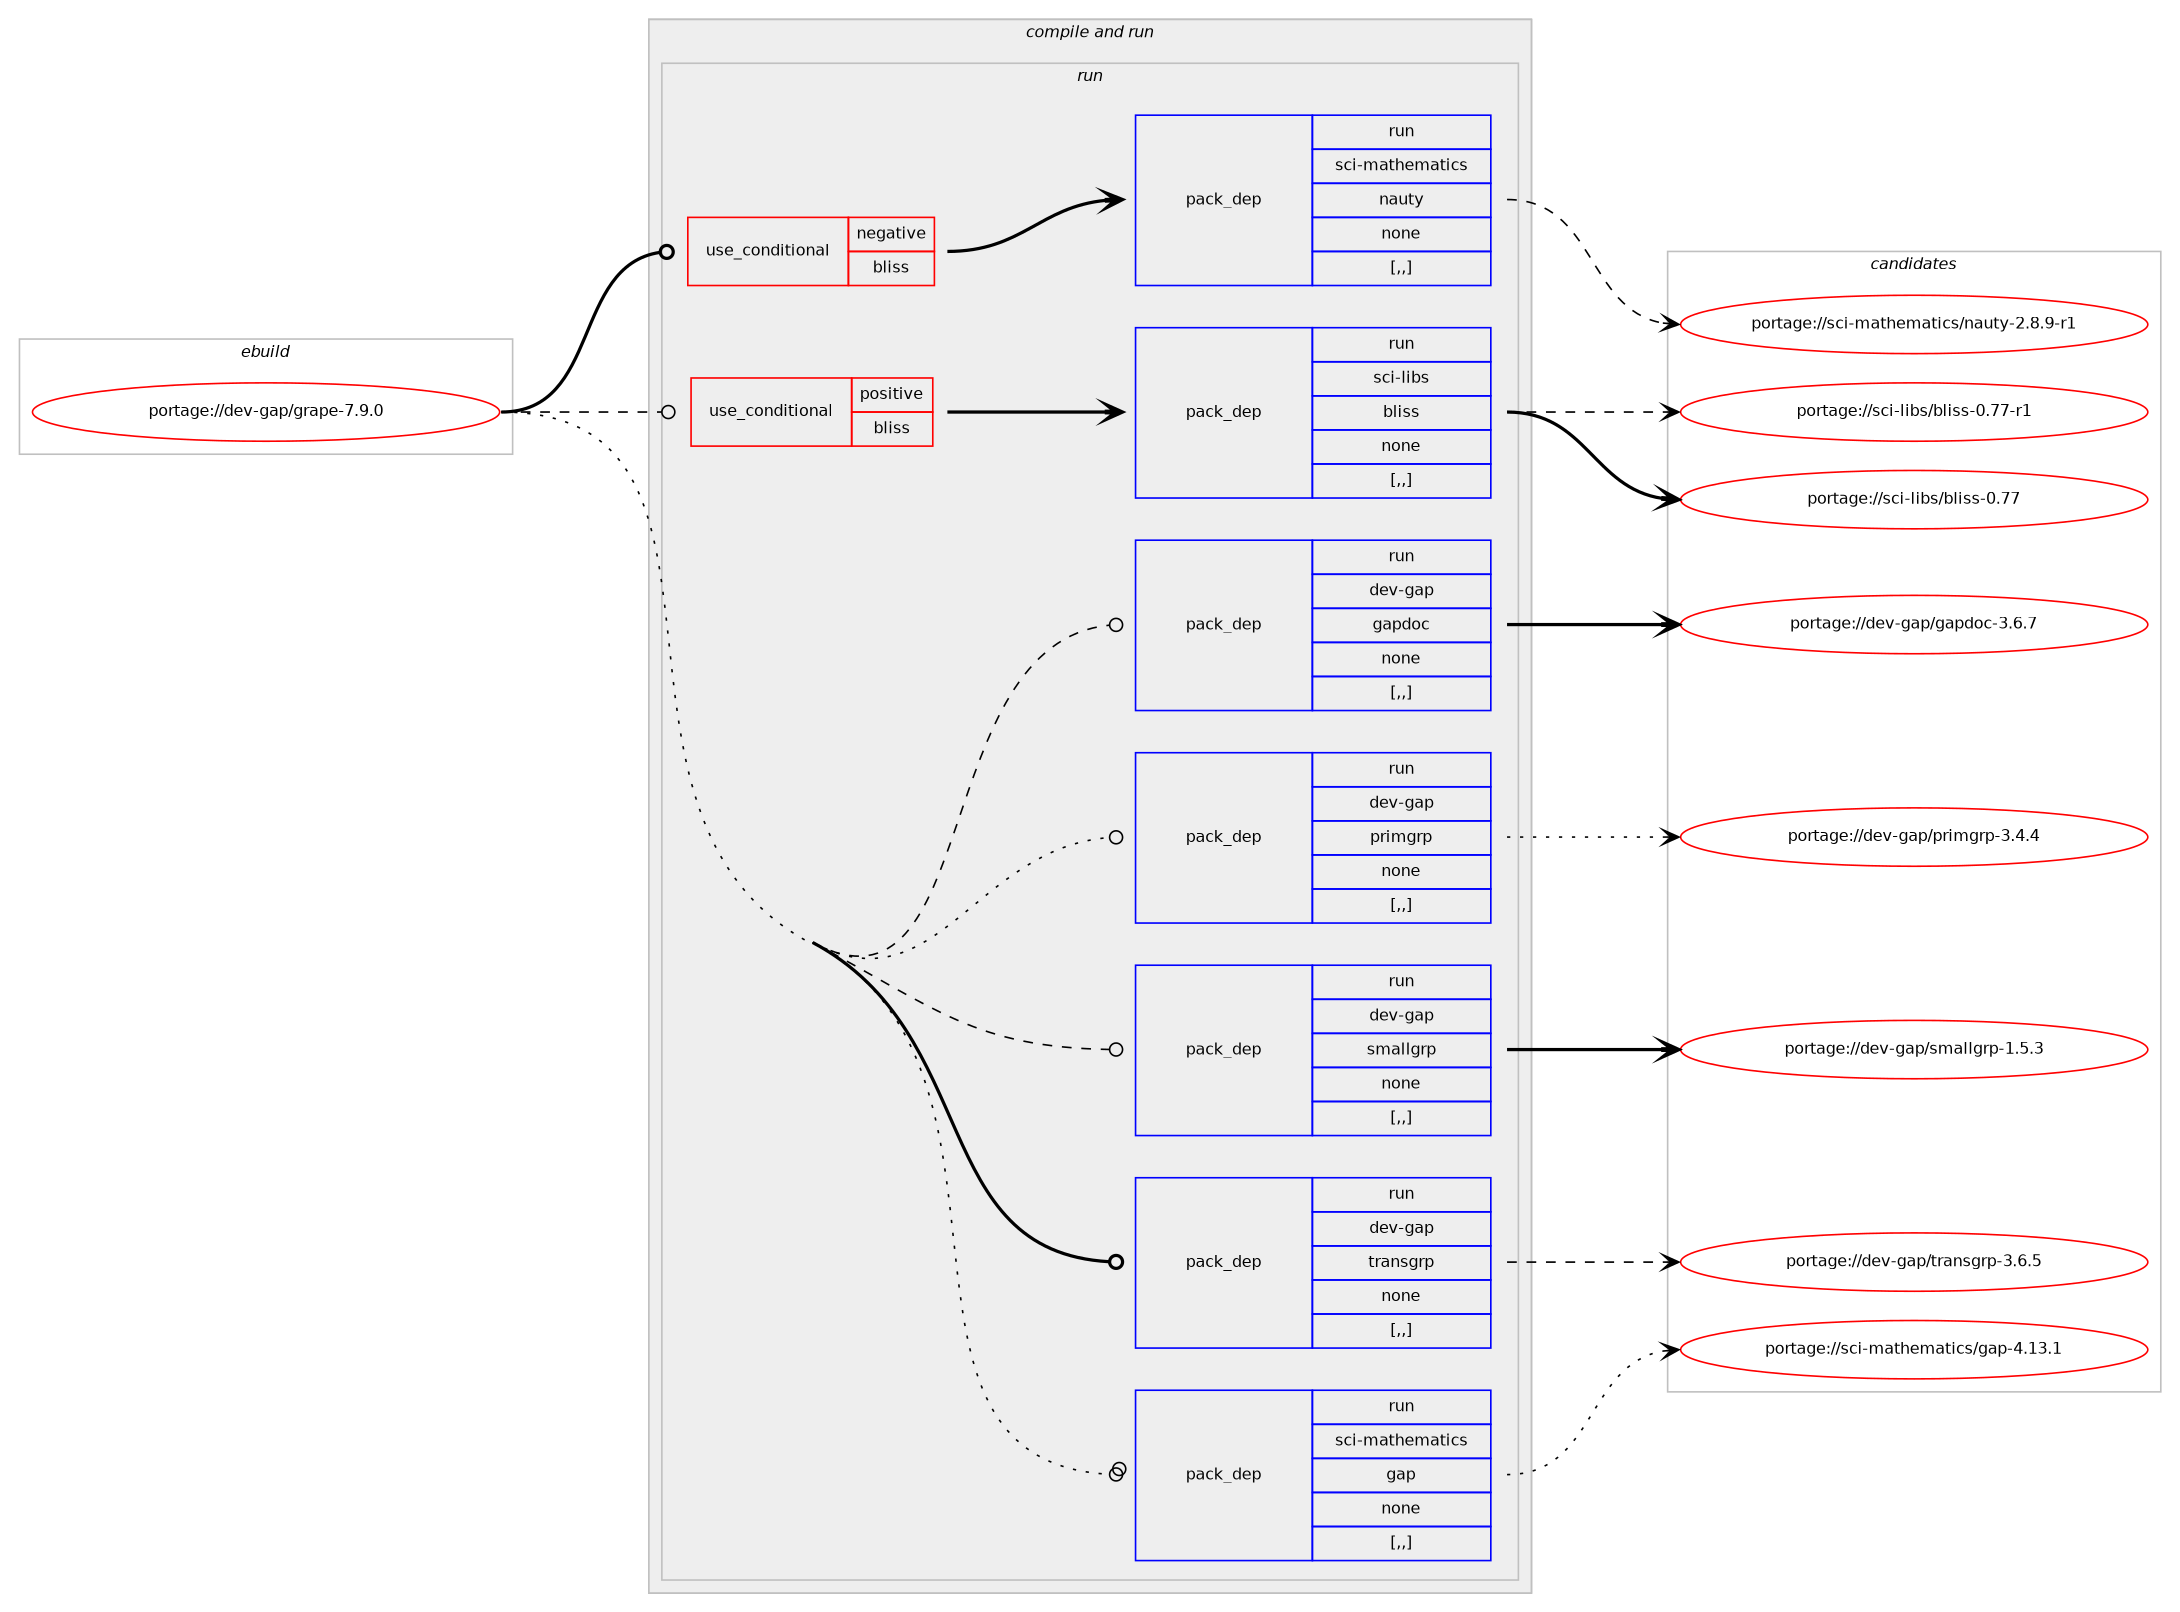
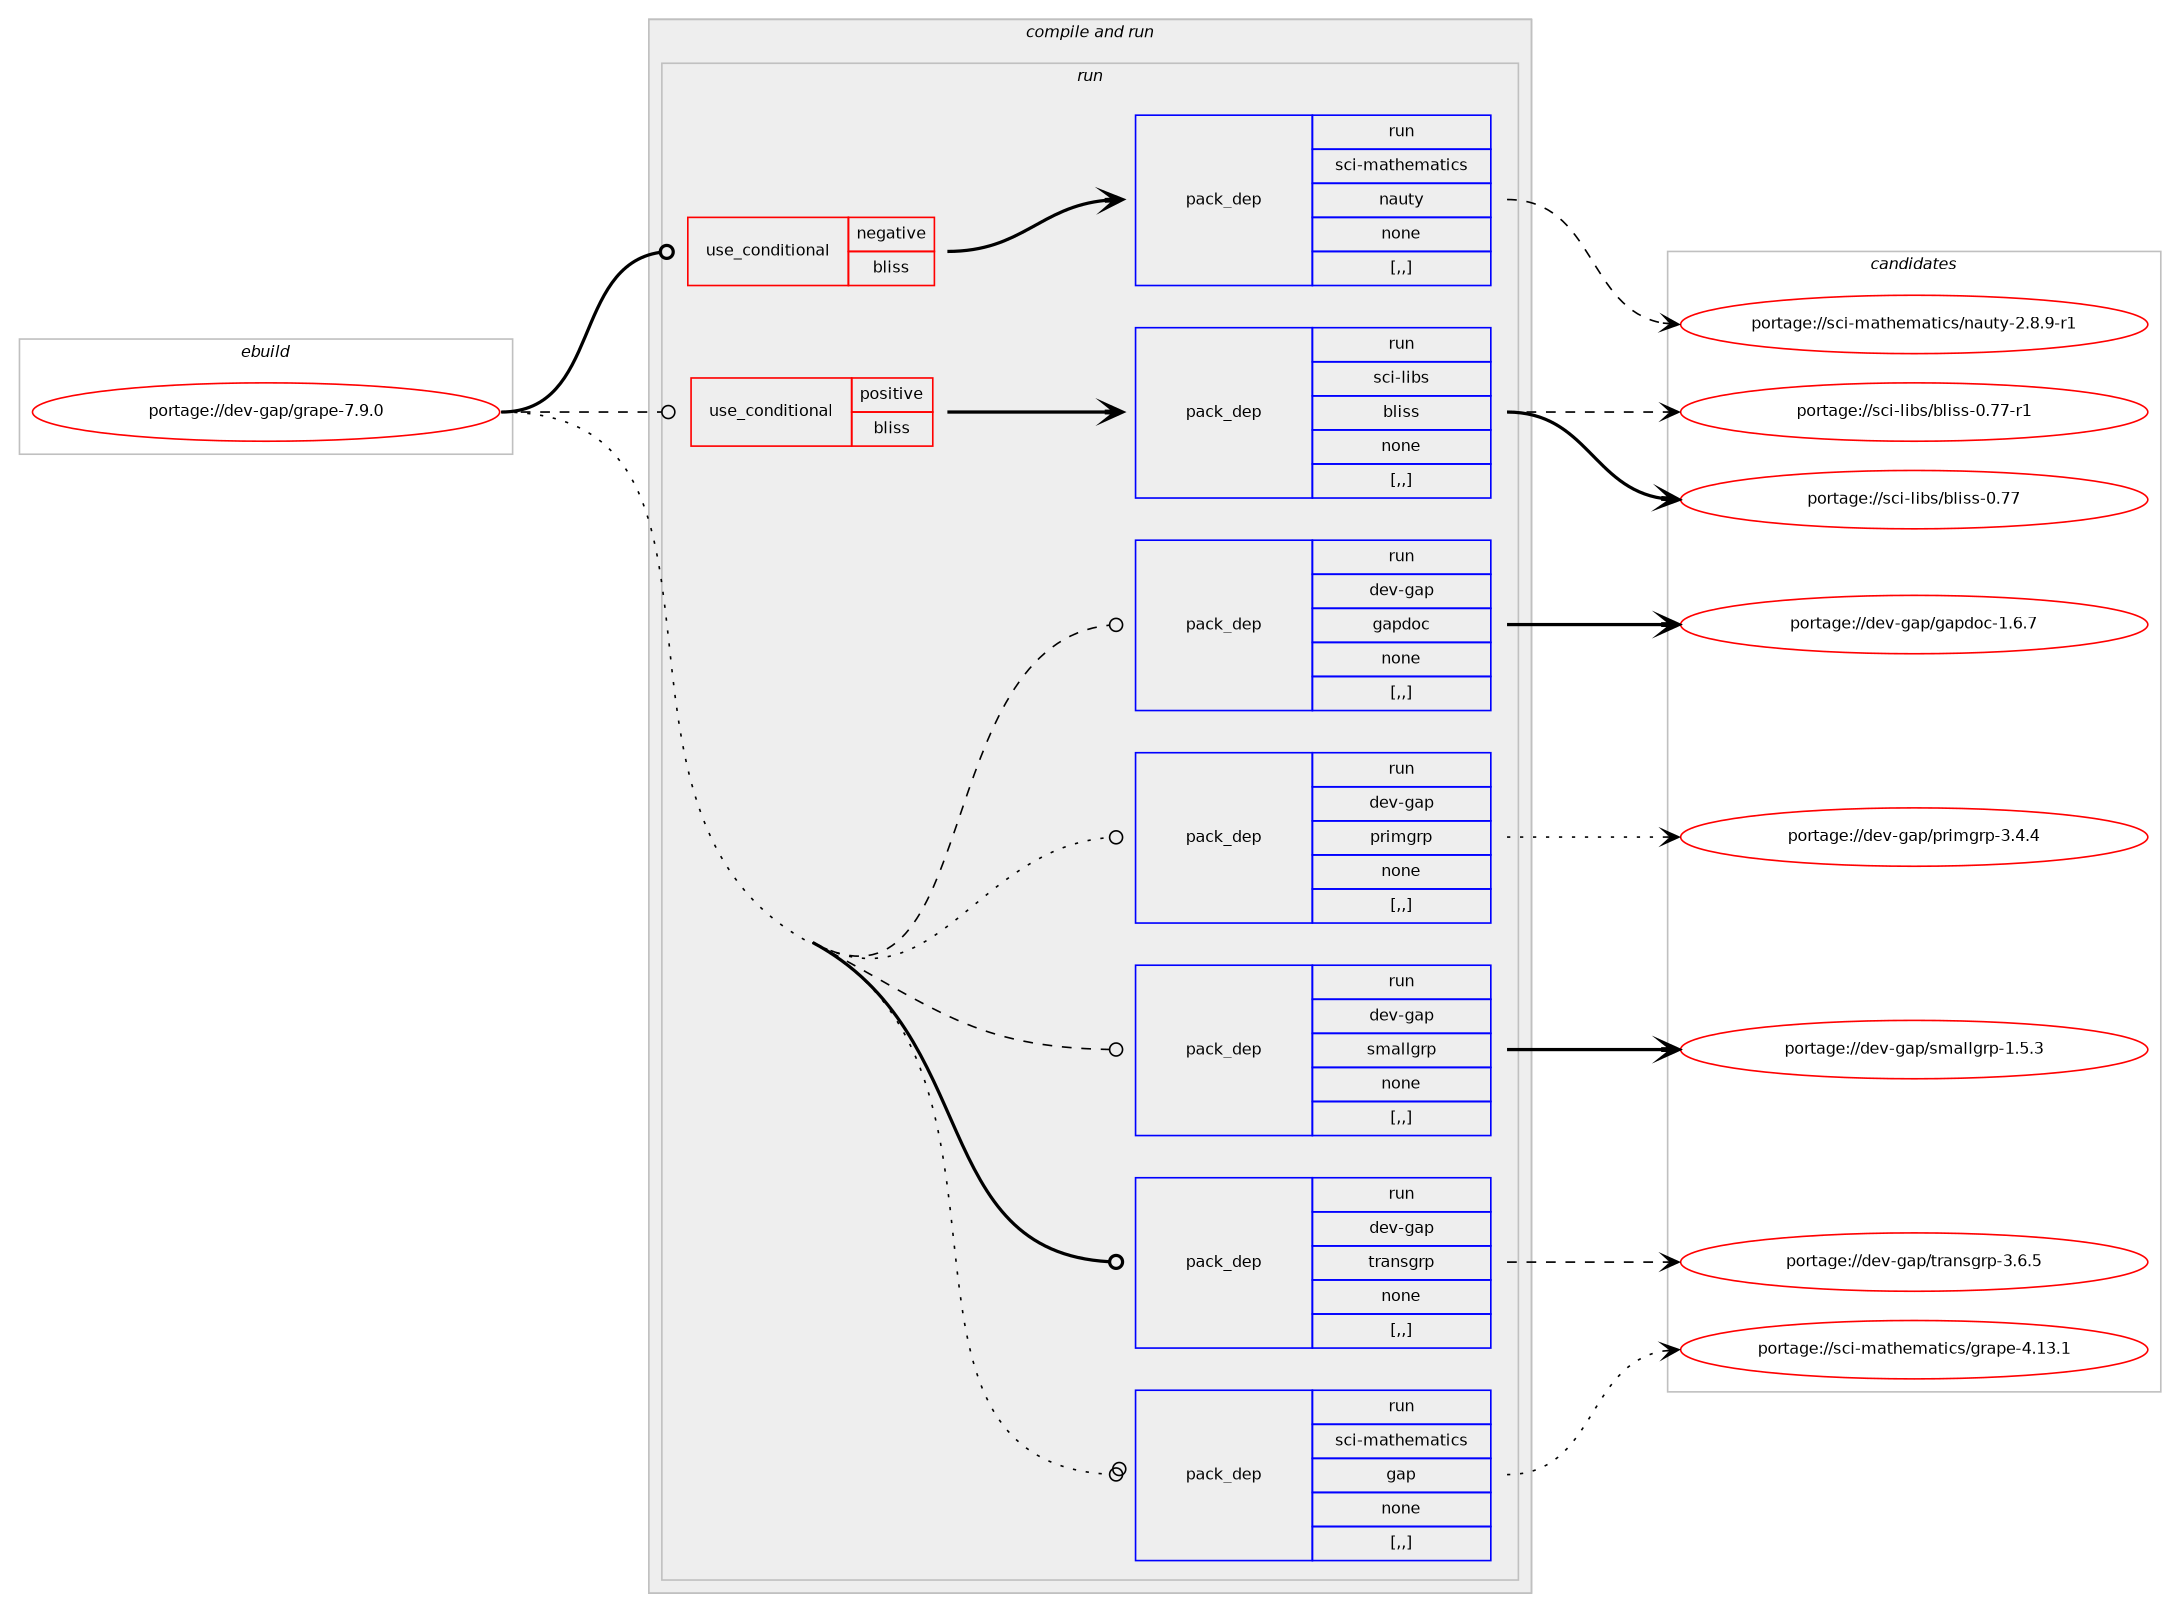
node "portage://dev-gap/gapdoc-3.6.7": label "portage://dev-gap/gapdoc-3.6.7" -> "portage://dev-gap/gapdoc-1.6.7"
node "portage://sci-mathematics/gap-4.13.1": label "portage://sci-mathematics/gap-4.13.1" -> "portage://sci-mathematics/grape-4.13.1"
